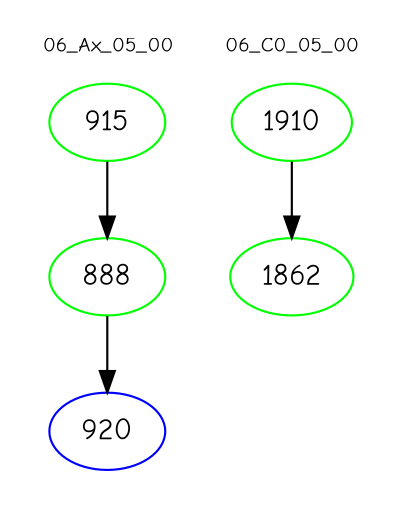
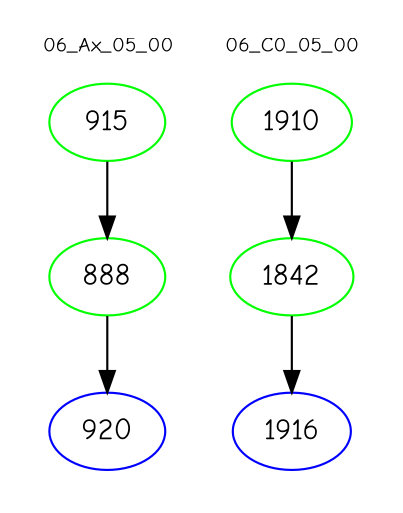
node "1862": label "1862" -> "1842"
node "1916": added
